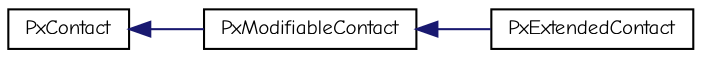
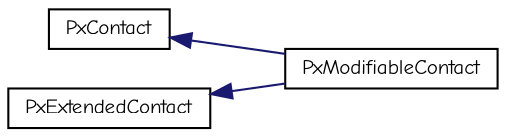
edge "PxExtendedContact" -> "PxModifiableContact": reversed
